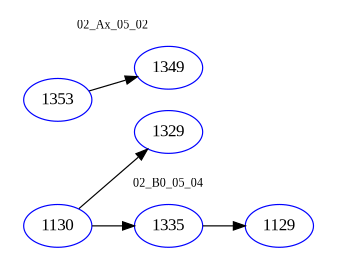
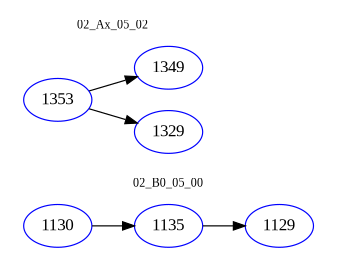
edge "1130" -> "1329": now "1353" -> "1329"
cluster "02_B0_05_04": label "02_B0_05_04" -> "02_B0_05_00"
node "1335": label "1335" -> "1135"
